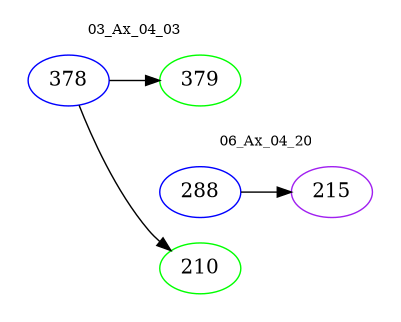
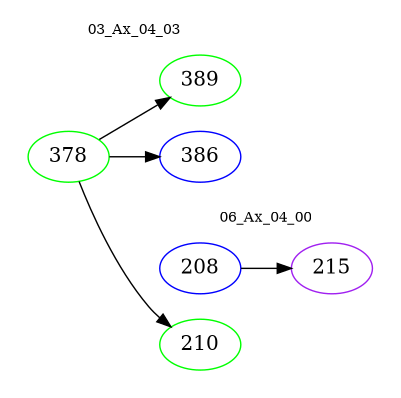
node "378": color blue -> green
node "379": label "379" -> "389"
cluster "06_Ax_04_20": label "06_Ax_04_20" -> "06_Ax_04_00"
node "386": added
node "288": label "288" -> "208"
